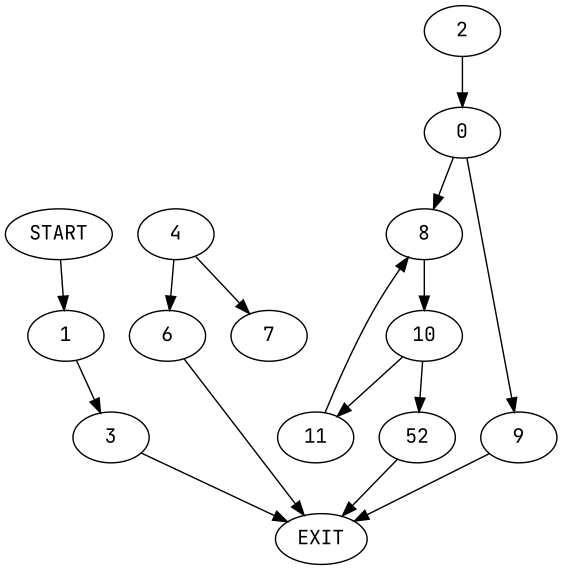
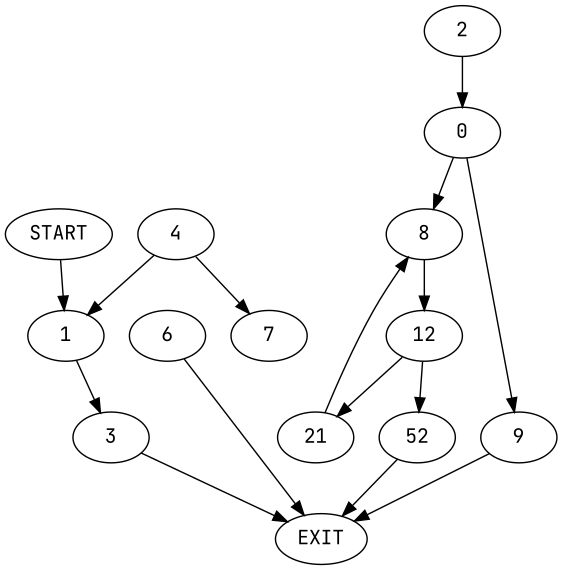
edge "4" -> "6": now "4" -> "1"
node "10": label "10" -> "12"
node "11": label "11" -> "21"
